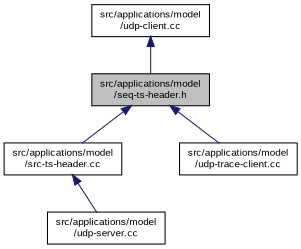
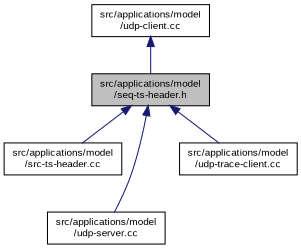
edge "src/applications/model /udp-server.cc" -> "src/applications/model /src-ts-header.cc": now "src/applications/model /udp-server.cc" -> "src/applications/model /seq-ts-header.h"
